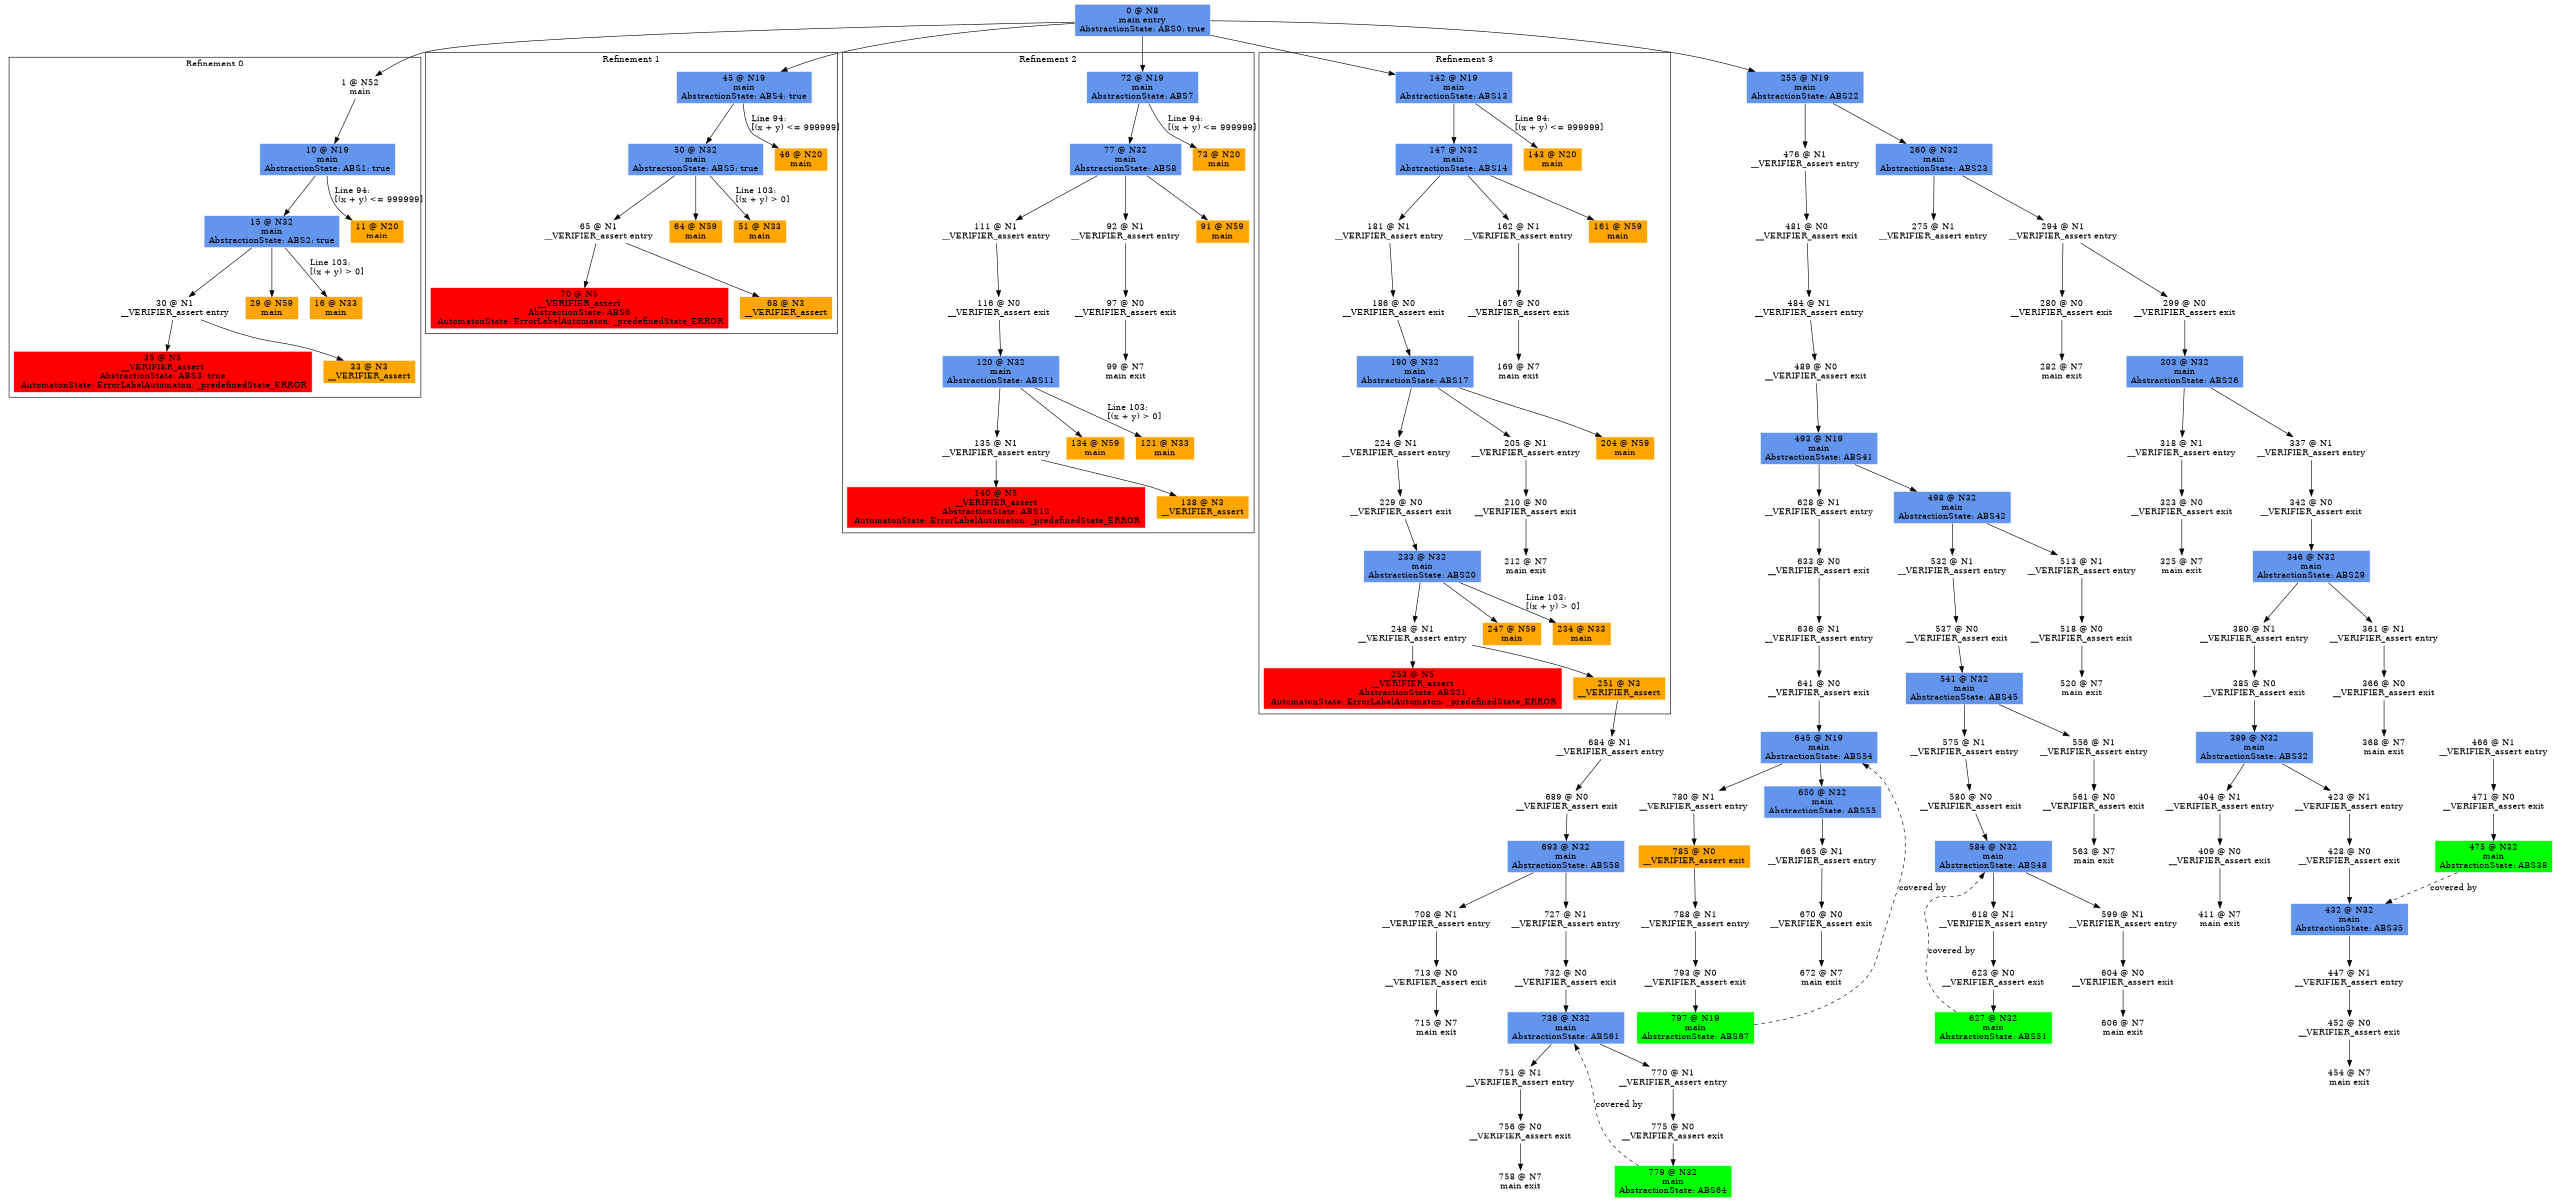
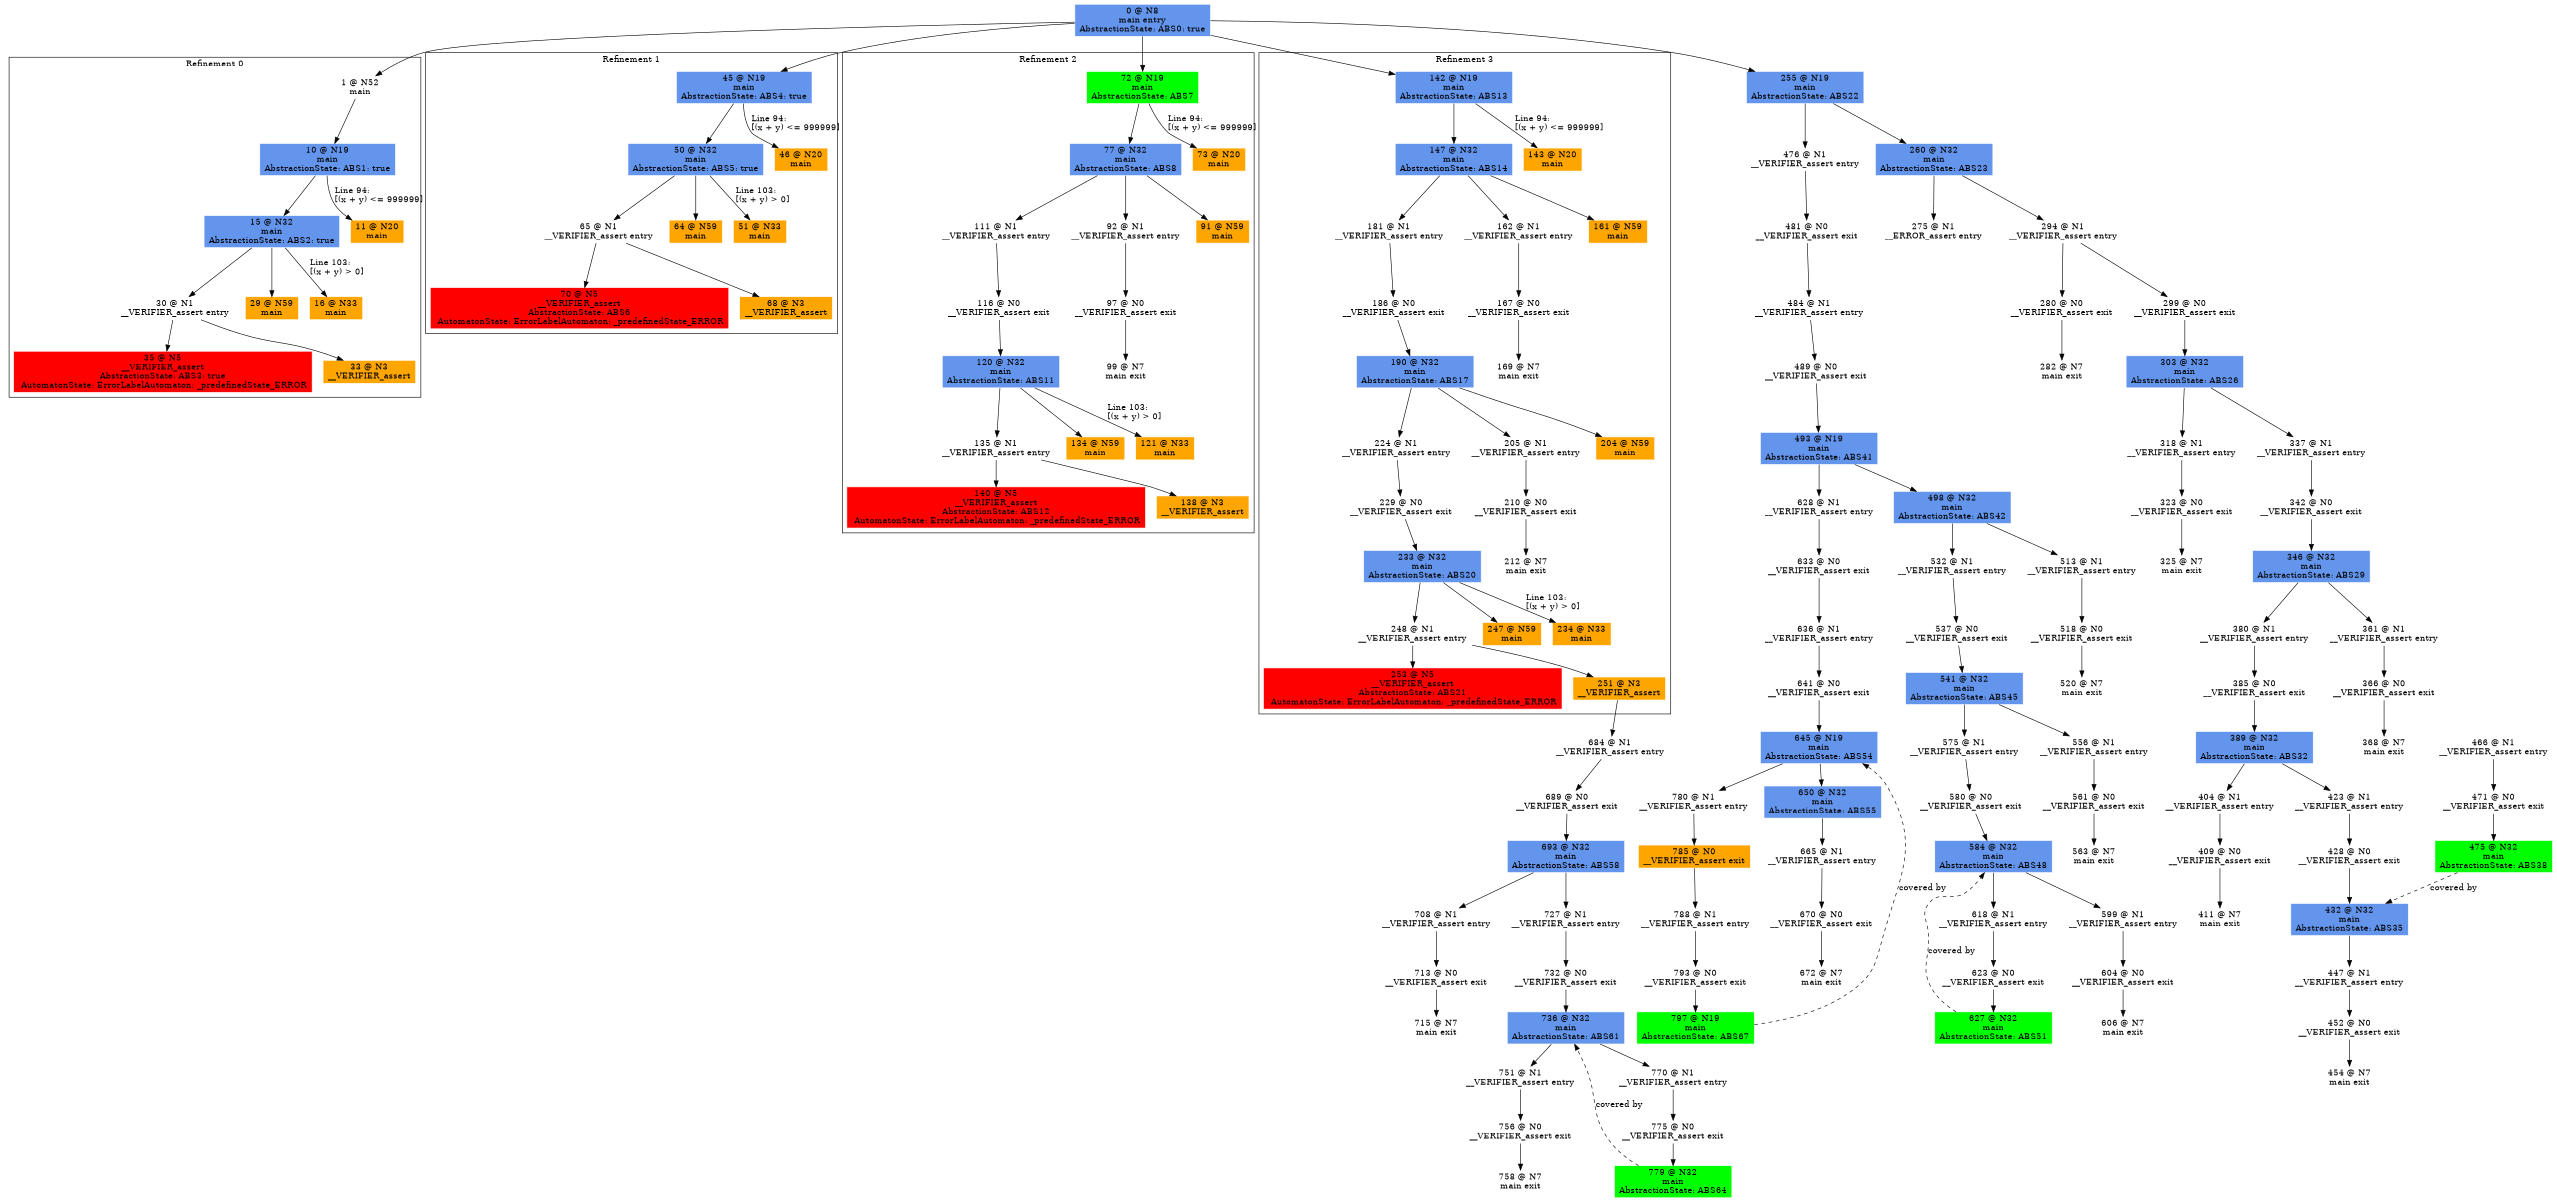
node "72 @ N19 main AbstractionState: ABS7": fillcolor cornflowerblue -> green
node "275 @ N1 __VERIFIER_assert entry": label "275 @ N1 __VERIFIER_assert entry" -> "275 @ N1 __ERROR_assert entry"
